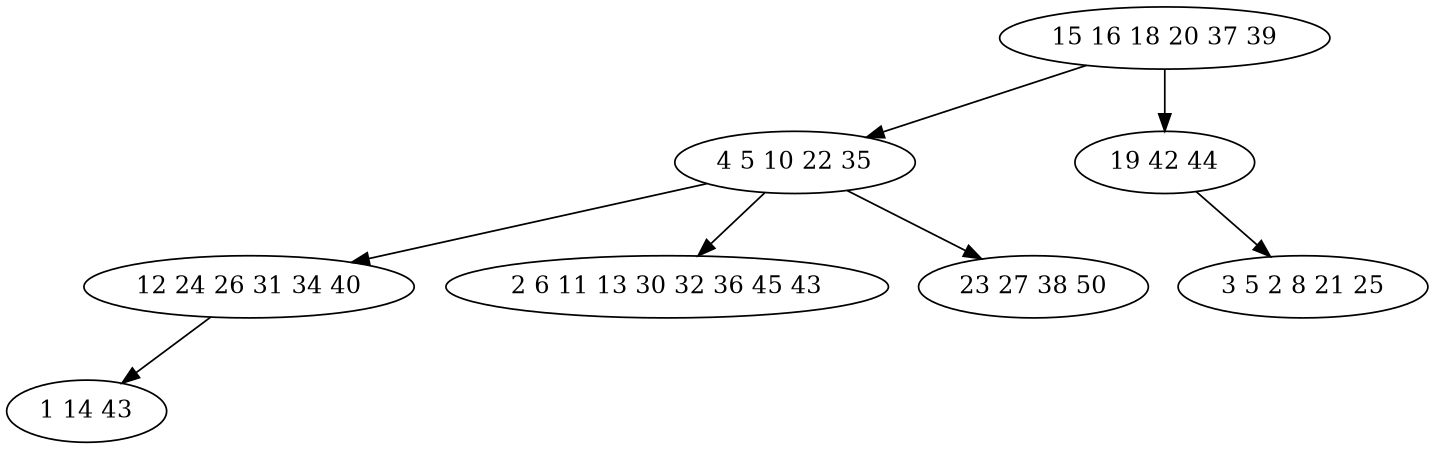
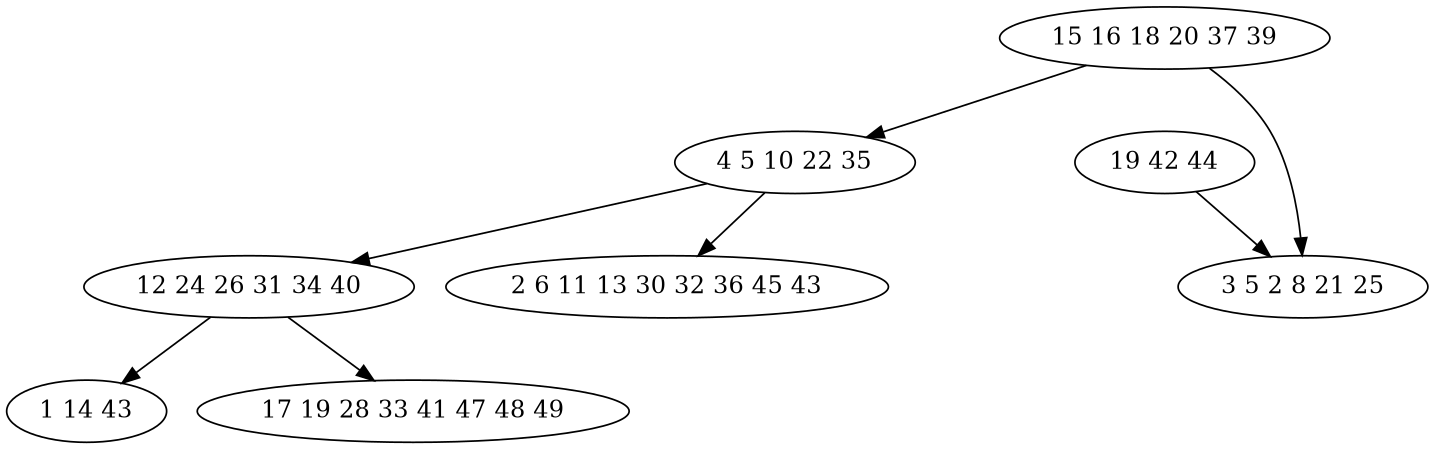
edge "15 16 18 20 37 39" -> "19 42 44": now "15 16 18 20 37 39" -> "3 5 2 8 21 25"
node "23 27 38 50": removed
node "17 19 28 33 41 47 48 49": added
